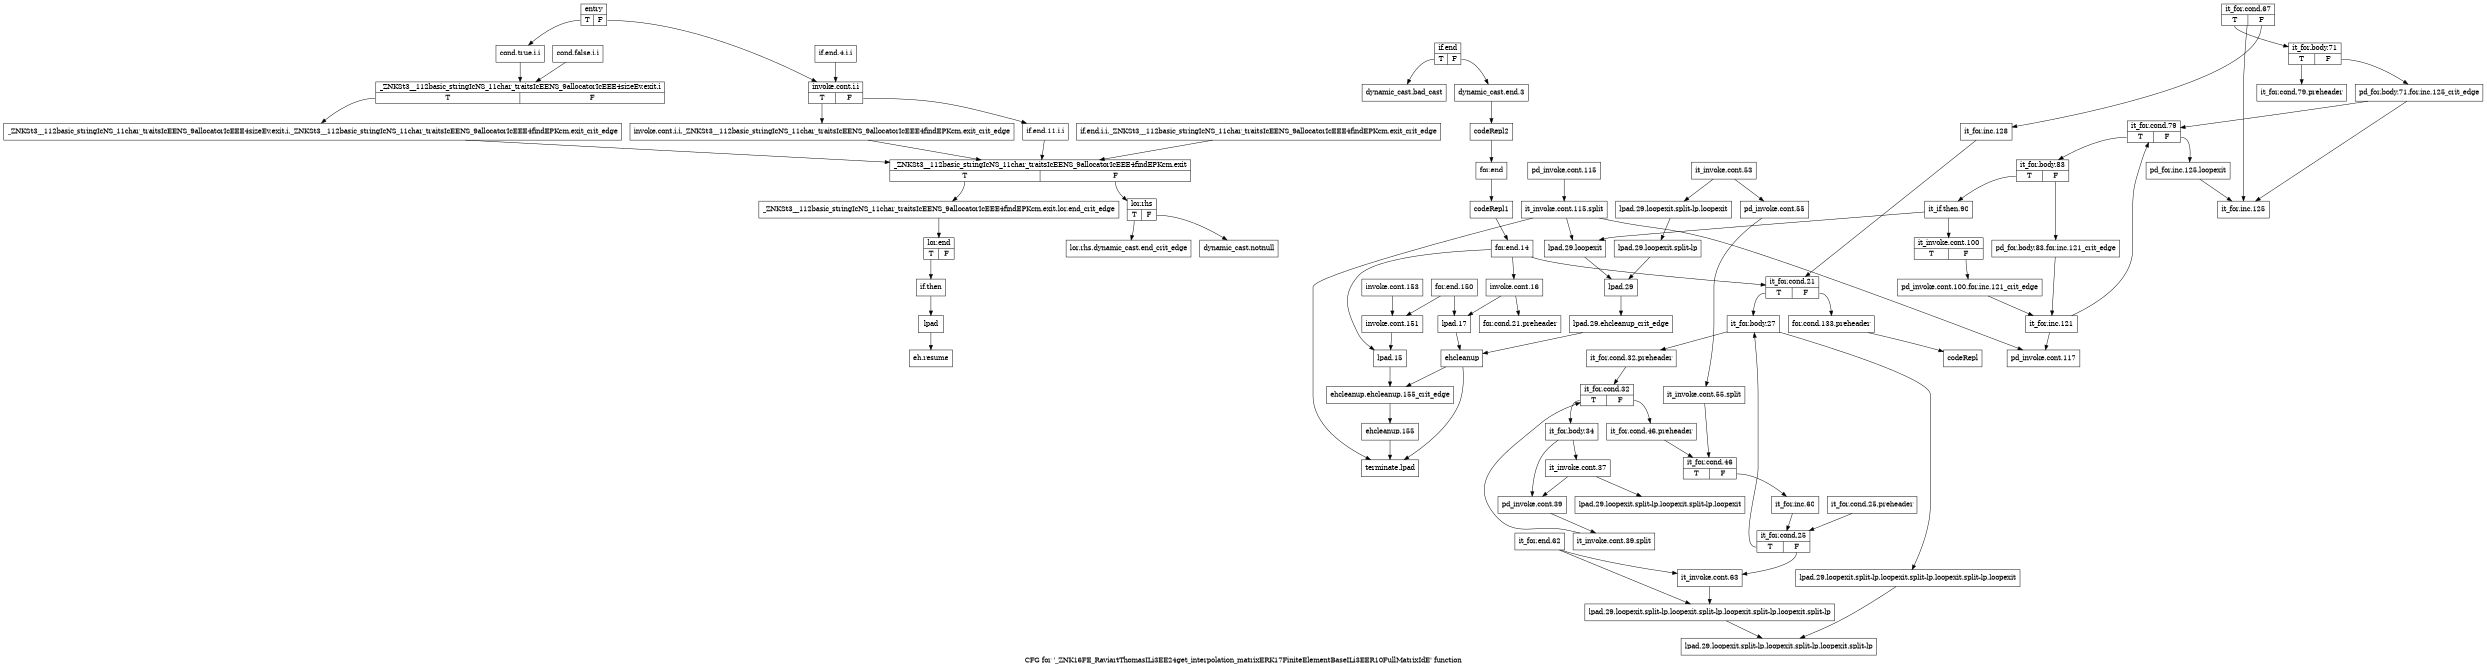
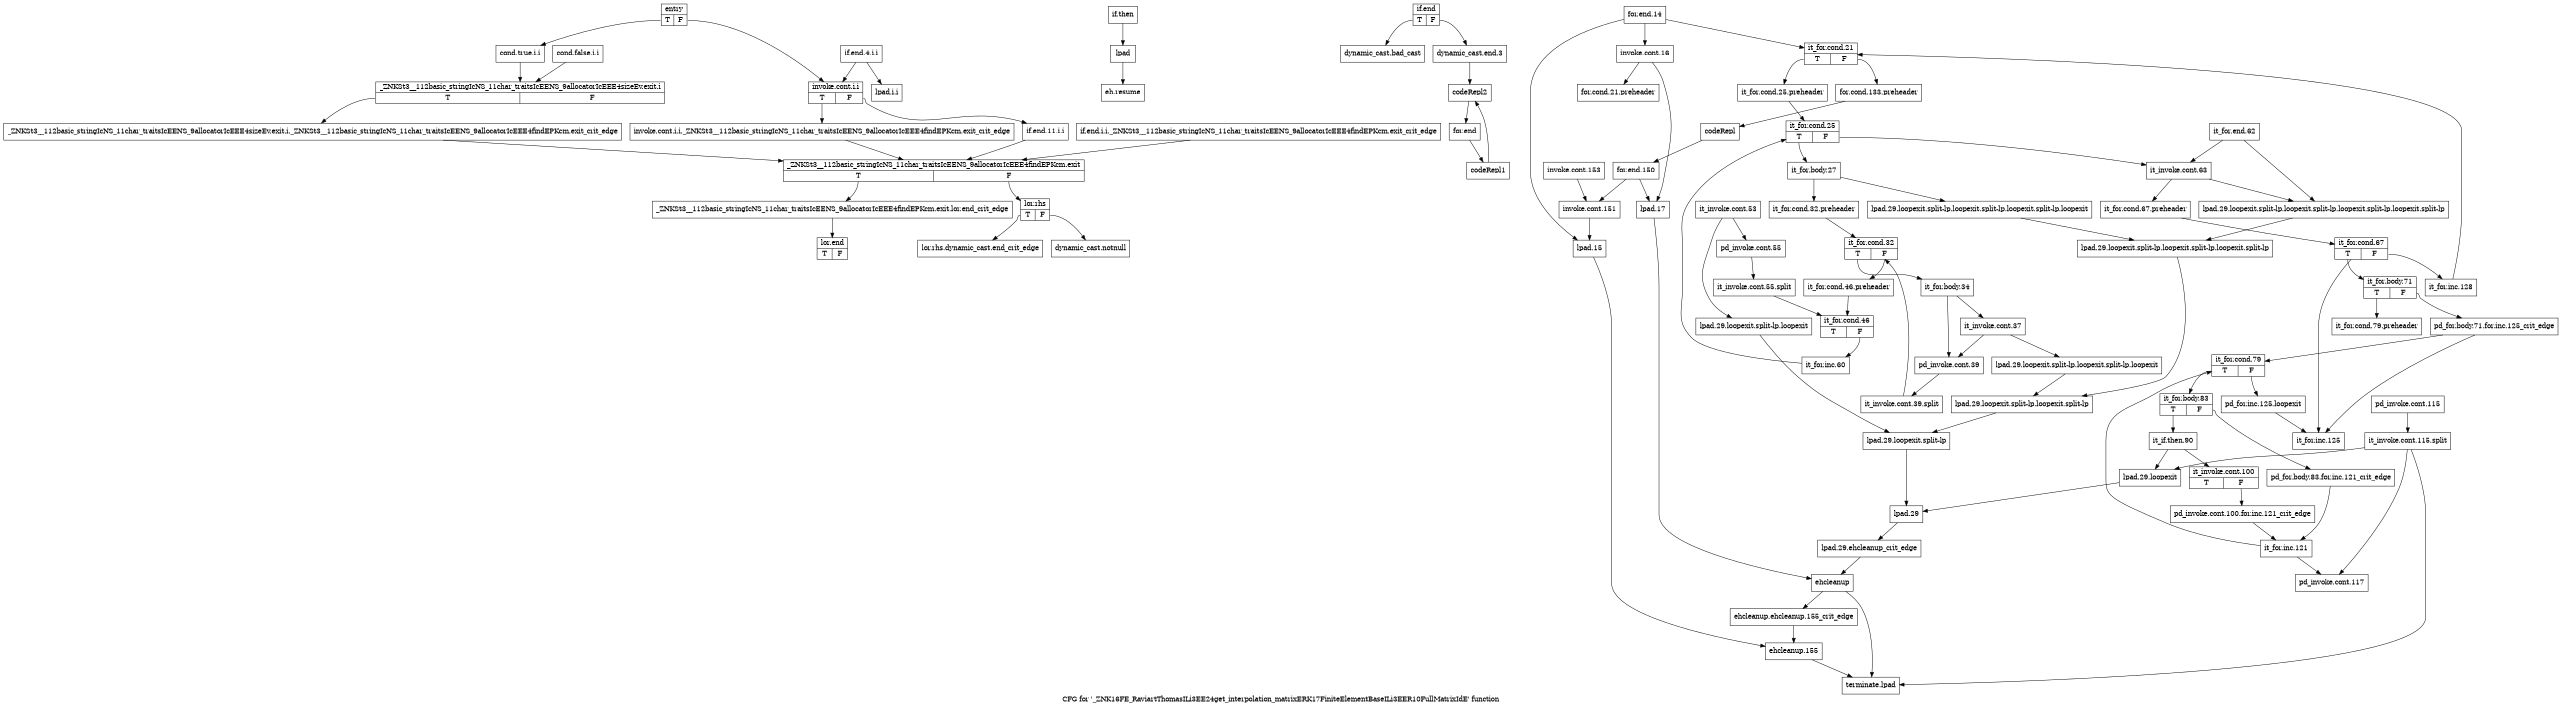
node "lpad.i.i": added
edge "codeRepl" -> "for.end.150": added
node "it_for.cond.67.preheader": added
edge "codeRepl1" -> "for.end.14": now "codeRepl1" -> "codeRepl2"
edge "lor.end" -> "if.then": removed
edge "it_for.cond.21" -> "it_for.body.27": now "it_for.cond.21" -> "it_for.cond.25.preheader"
edge "lpad.15" -> "ehcleanup.ehcleanup.155_crit_edge": now "lpad.15" -> "ehcleanup.155"
node "lpad.29.loopexit.split-lp.loopexit.split-lp": added
